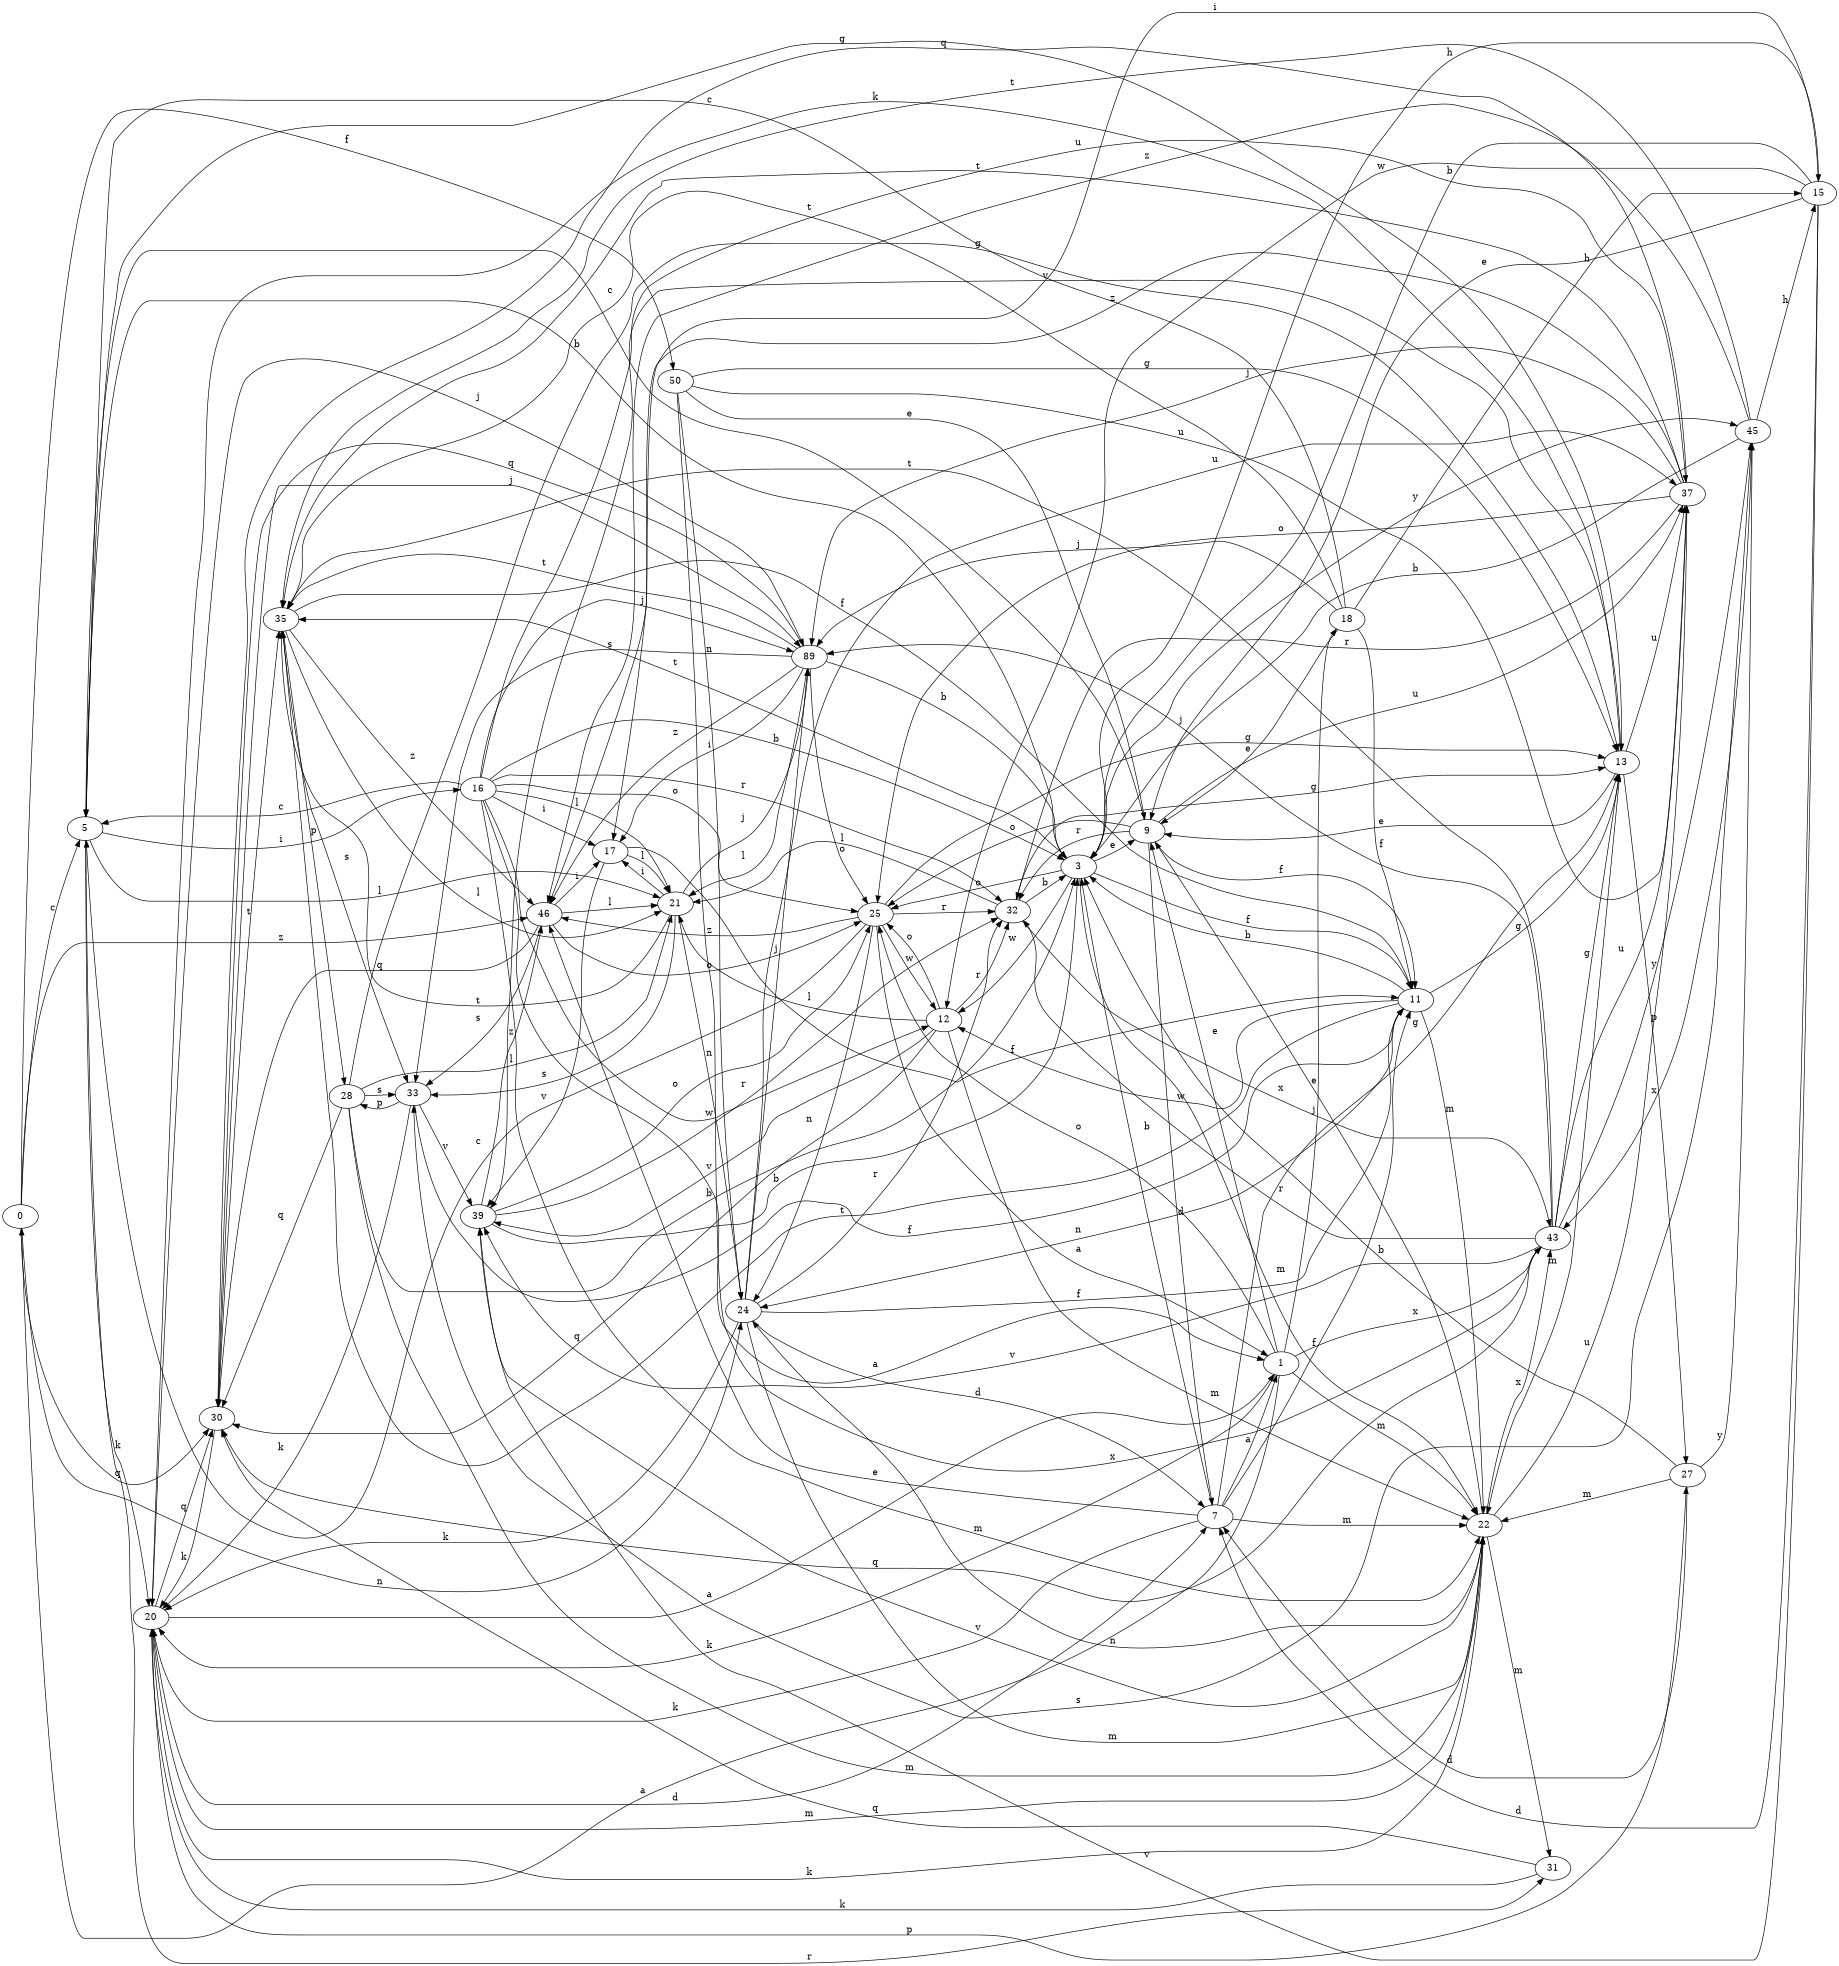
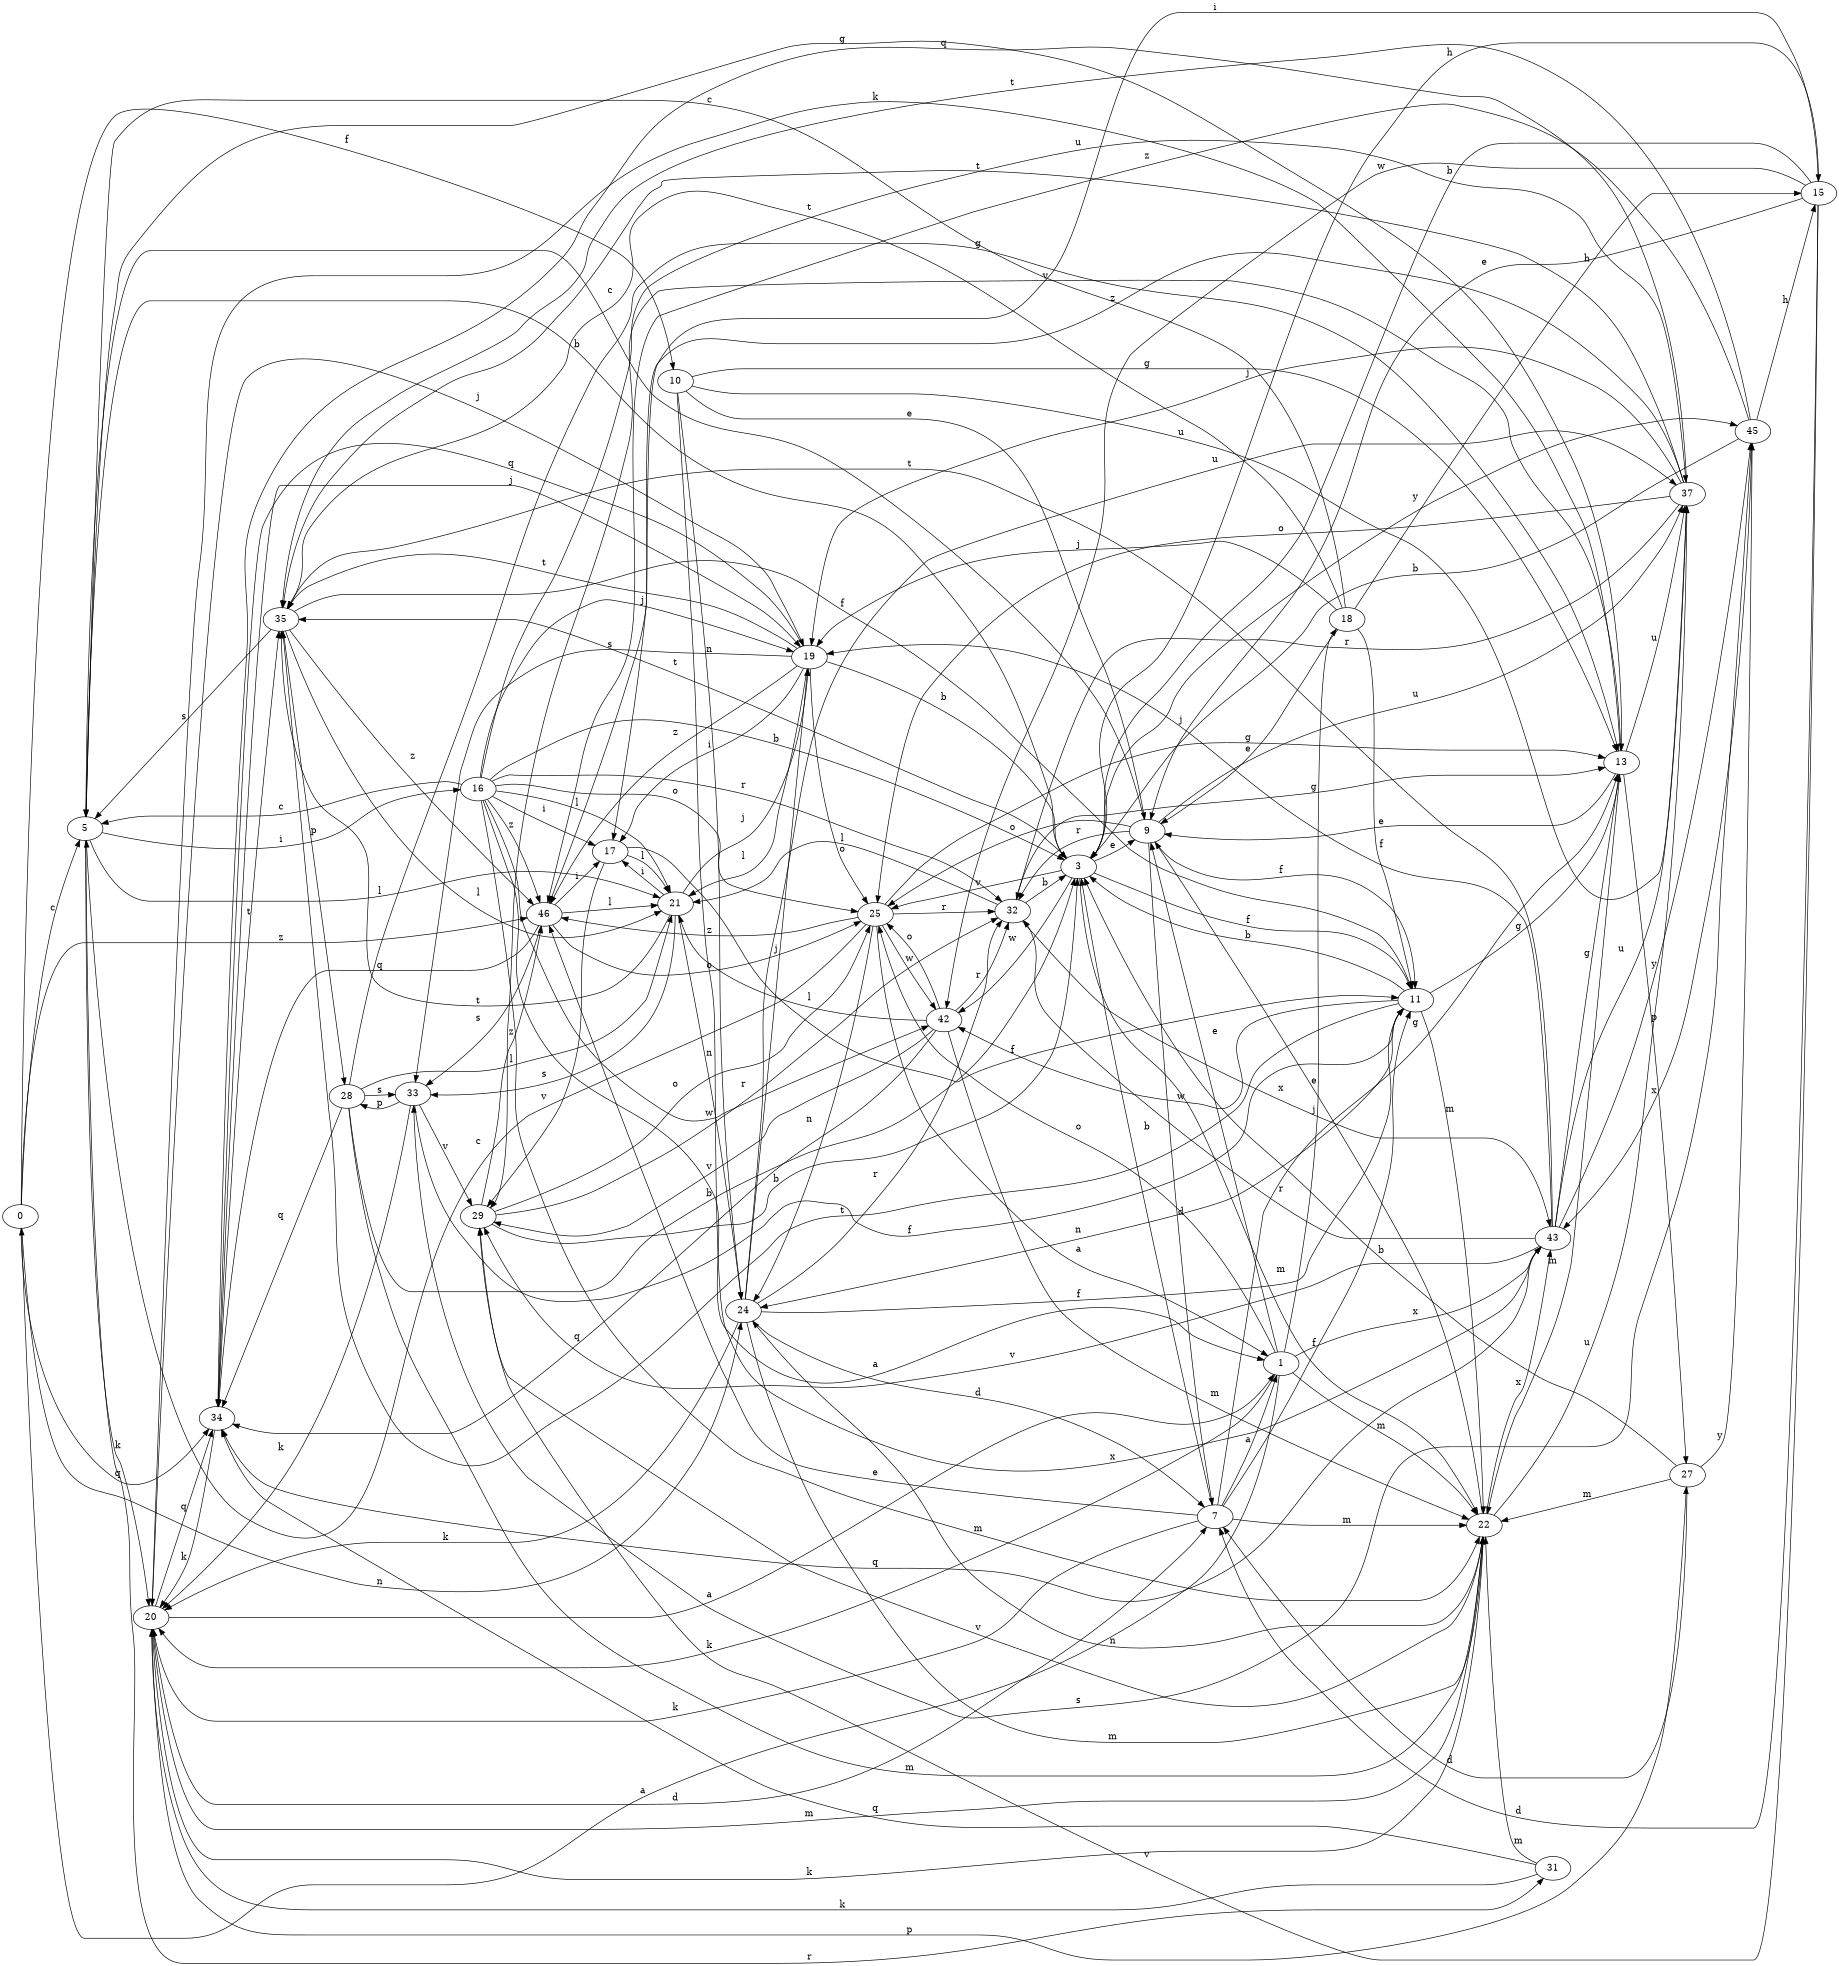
node "50": label "50" -> "10"
node "89": label "89" -> "19"
edge "16" -> "46": added, label "z"
edge "35" -> "33": now "35" -> "5"
edge "3" -> "25": label "o" -> "v"
node "12": label "12" -> "42"
node "39": label "39" -> "29"
node "30": label "30" -> "34"
edge "22" -> "31": reversed
